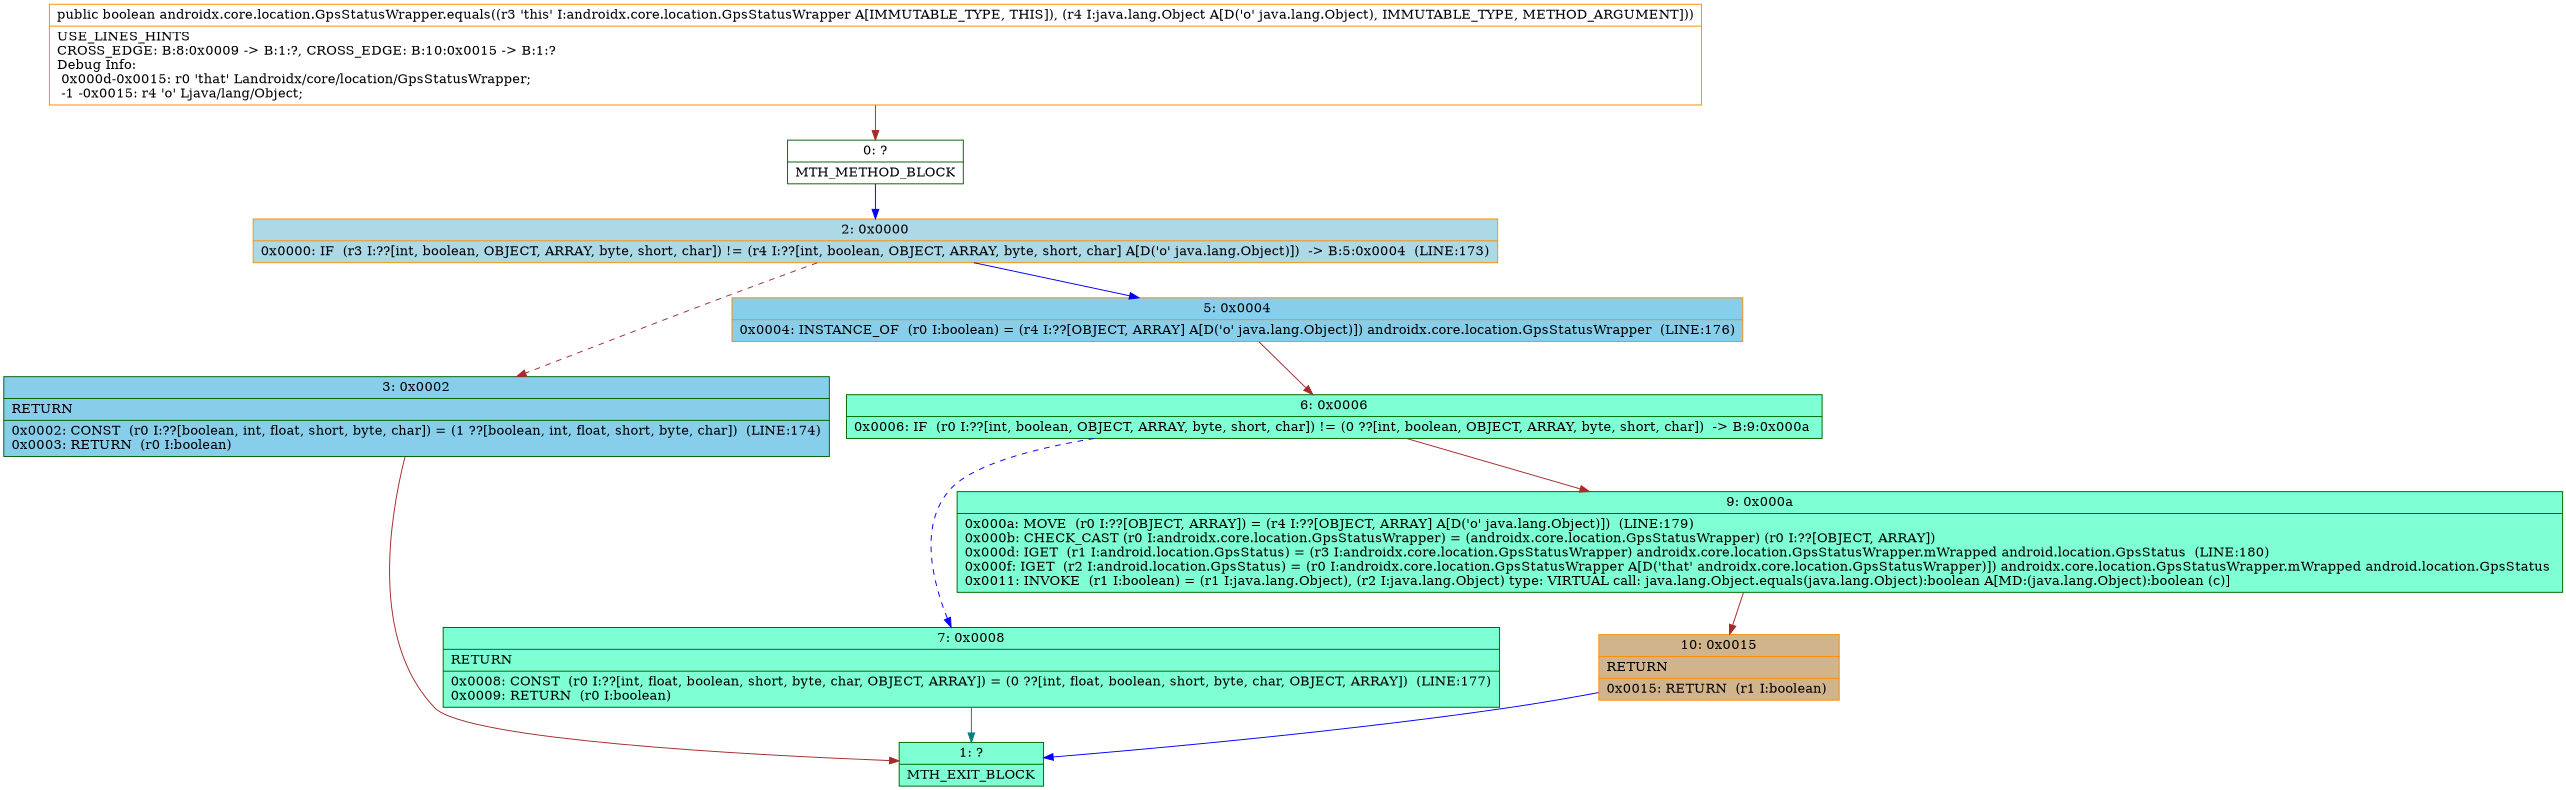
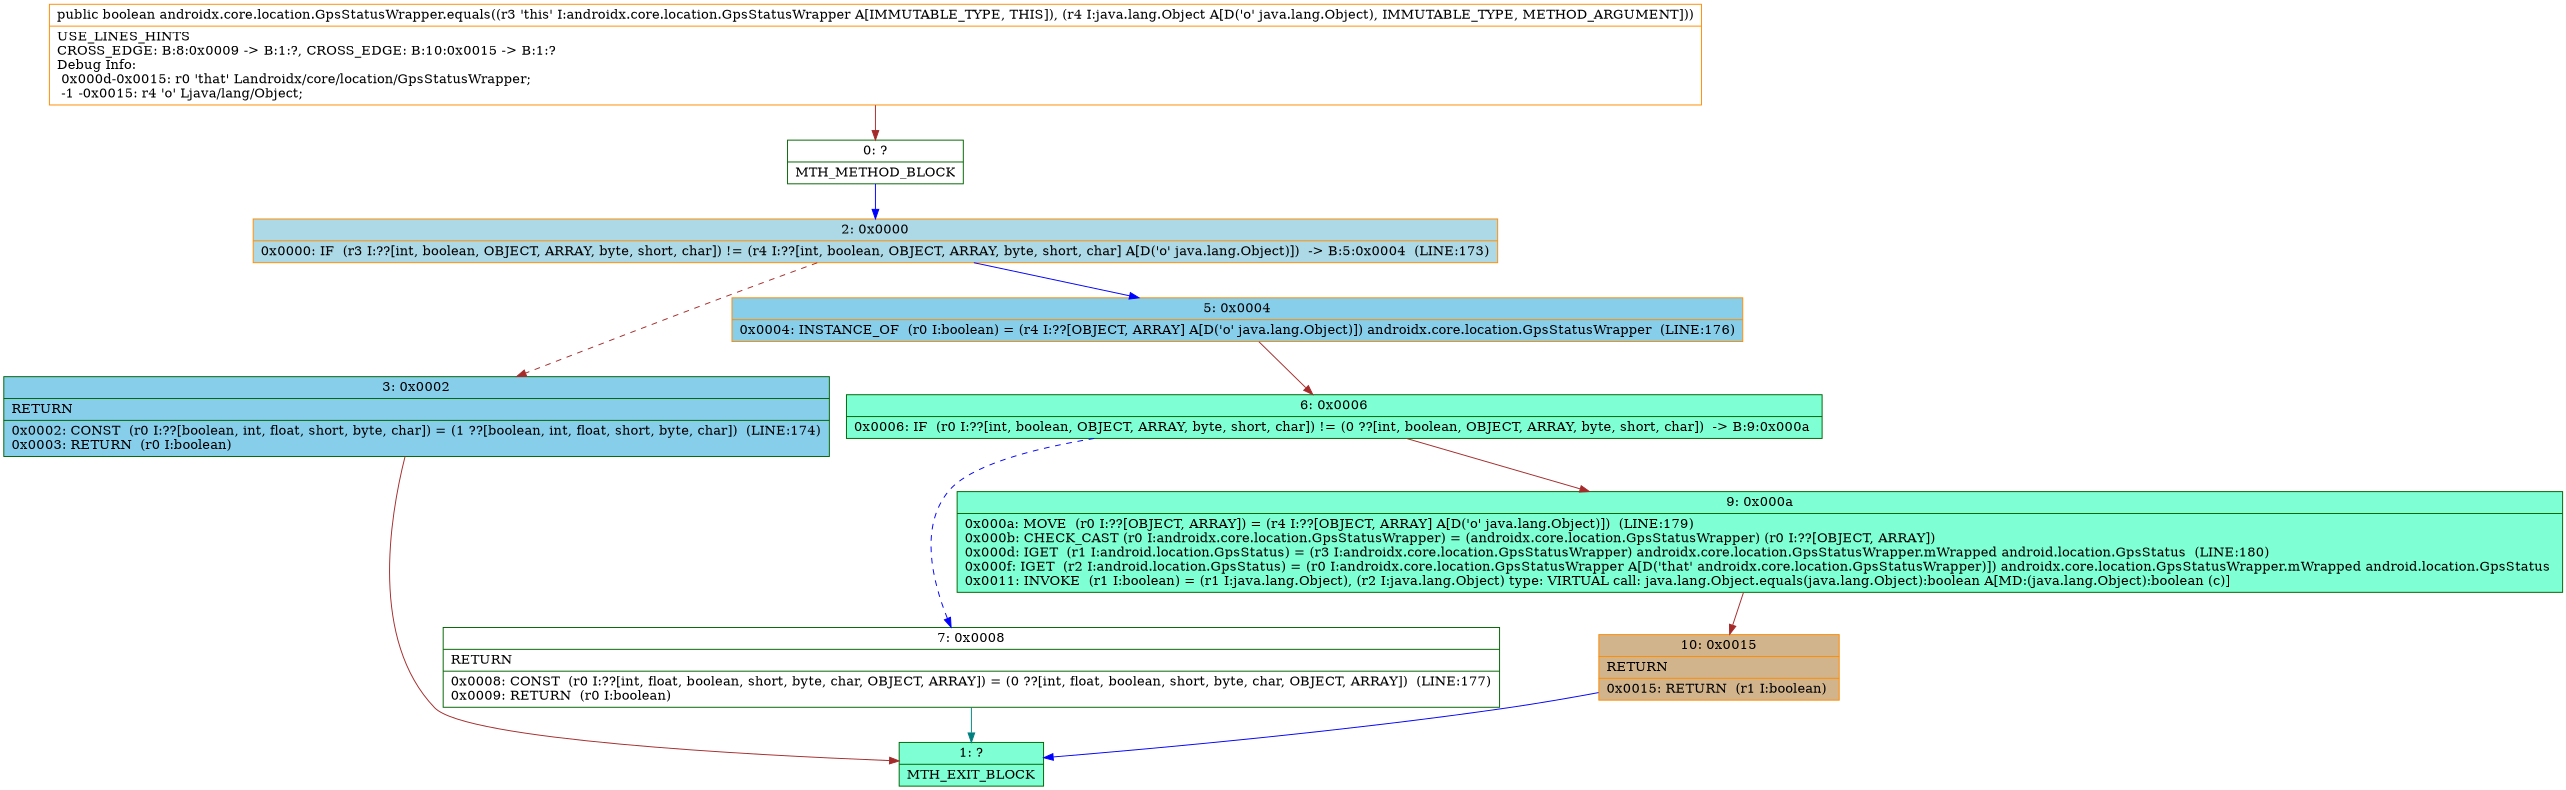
node "7: 0x0008": fillcolor aquamarine -> white
